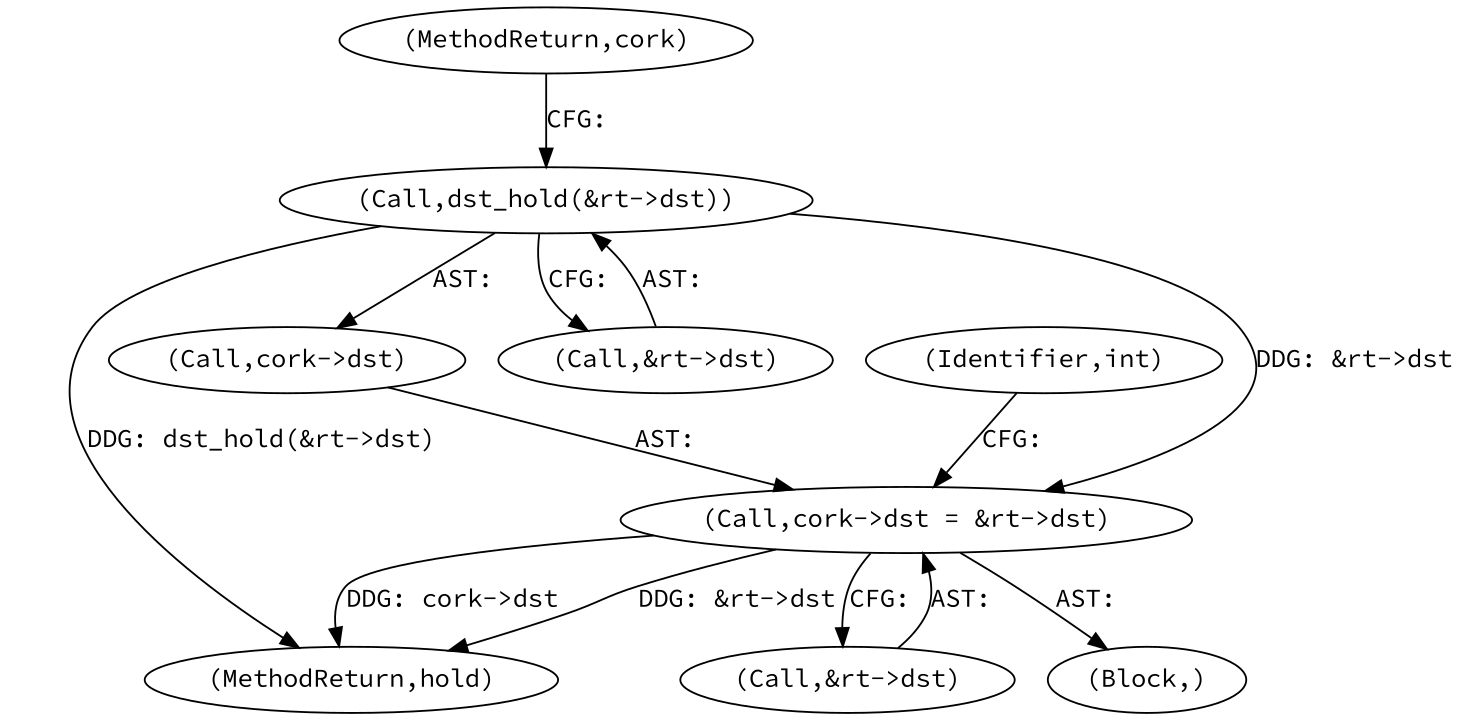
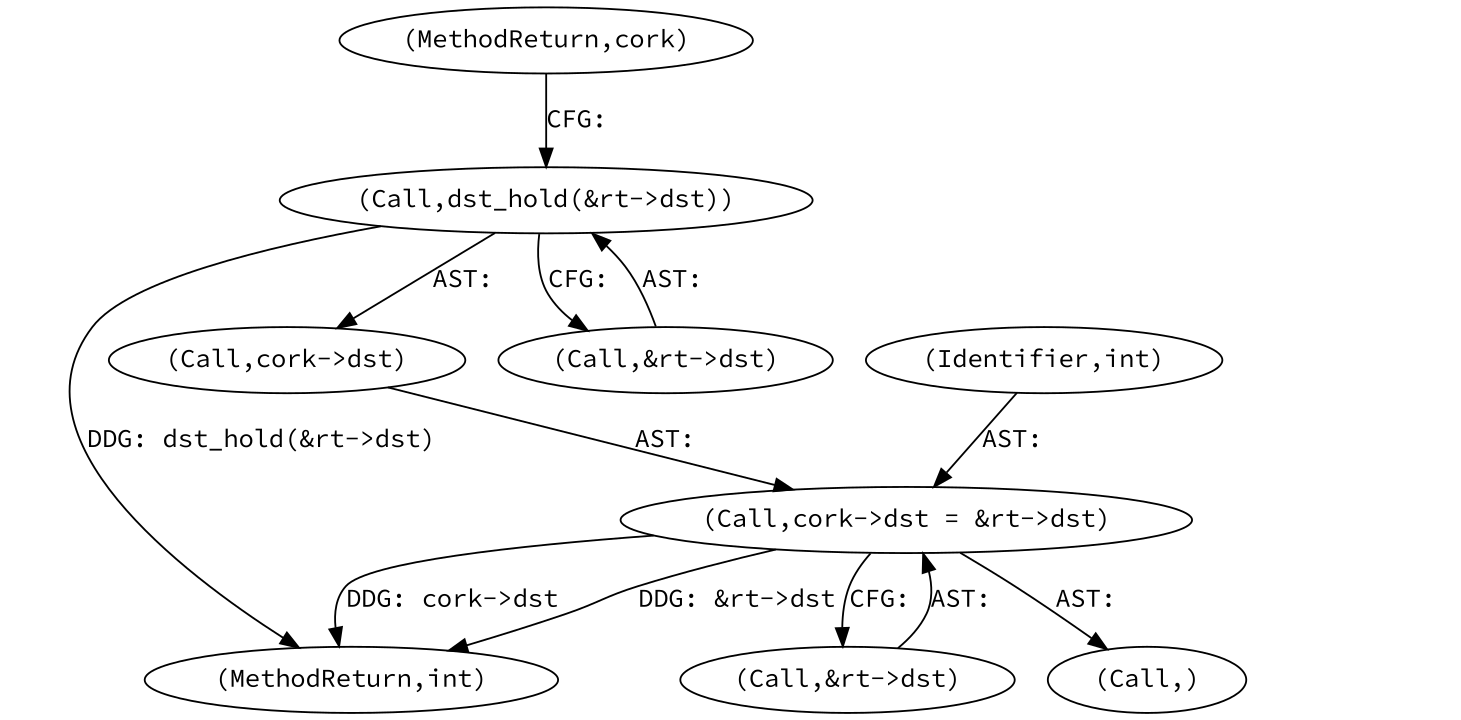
edge "(Call,dst_hold(&rt->dst))" -> "(Call,cork->dst = &rt->dst)": removed, label "DDG: &rt->dst"
edge "(Identifier,int)" -> "(Call,cork->dst = &rt->dst)": label "CFG: " -> "AST: "
node "(MethodReturn,hold)": label "(MethodReturn,hold)" -> "(MethodReturn,int)"
node "(Block,)": label "(Block,)" -> "(Call,)"
